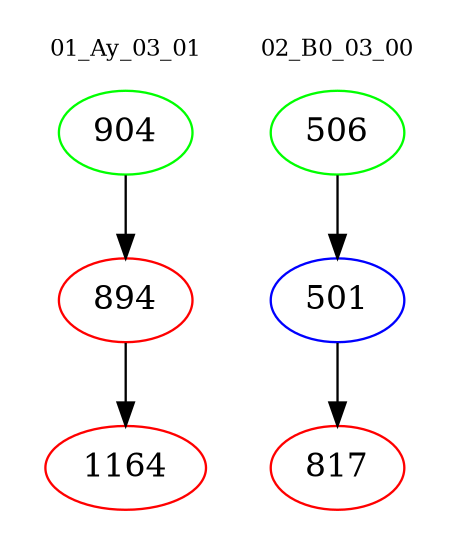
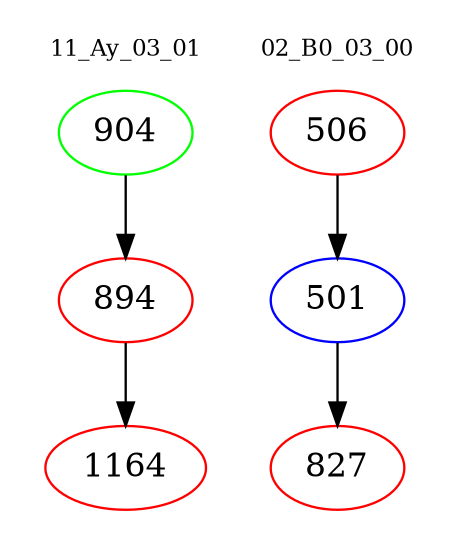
cluster "01_Ay_03_01": label "01_Ay_03_01" -> "11_Ay_03_01"
node "506": color green -> red
node "817": label "817" -> "827"
